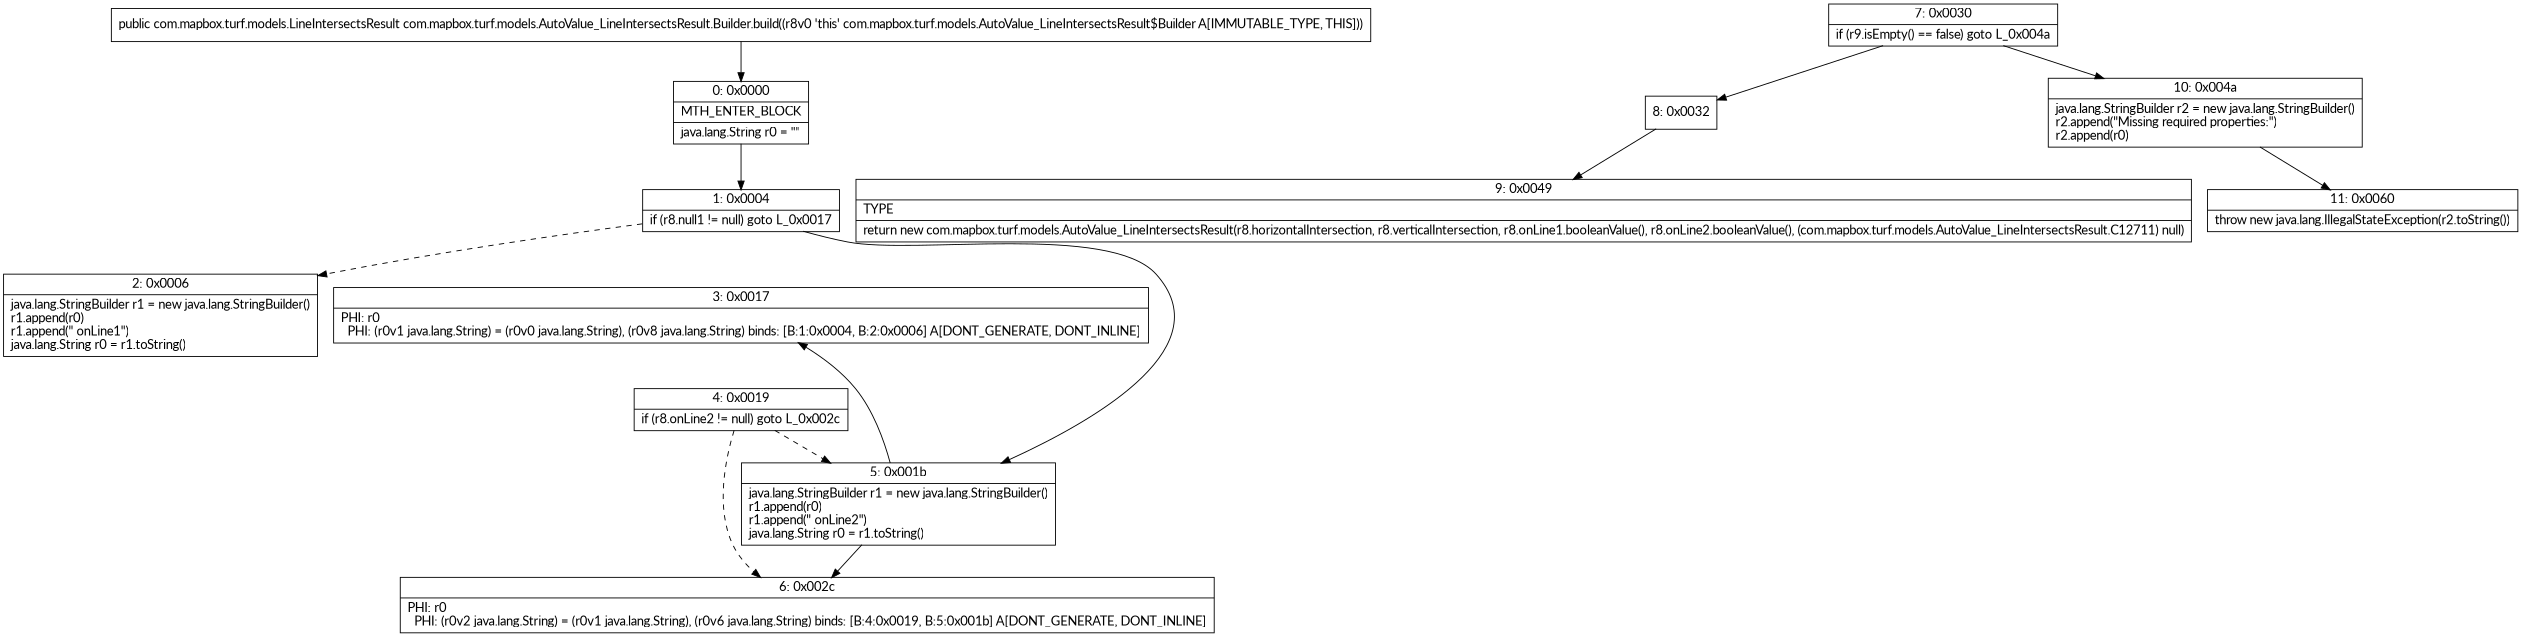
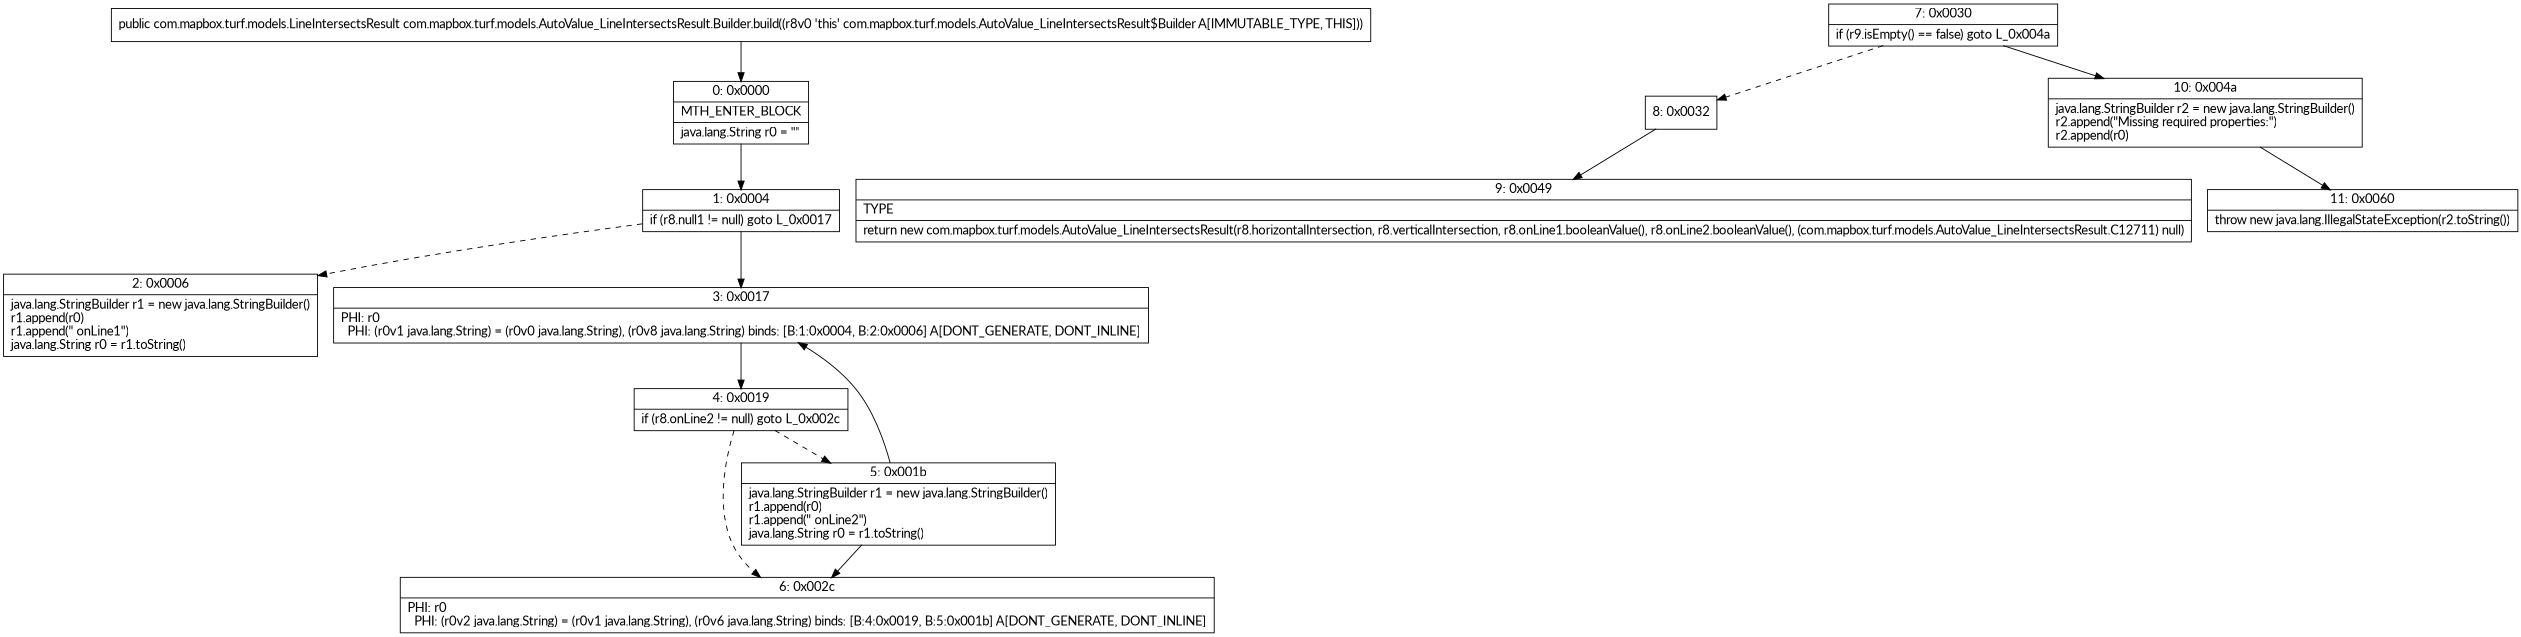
edge "7: 0x0030" -> "8: 0x0032": style solid -> dashed
edge "1: 0x0004" -> "5: 0x001b": now "1: 0x0004" -> "3: 0x0017"
edge "3: 0x0017" -> "4: 0x0019": added
